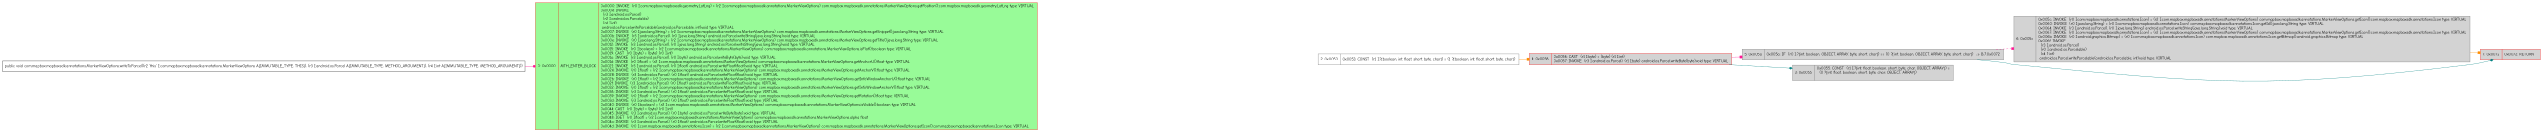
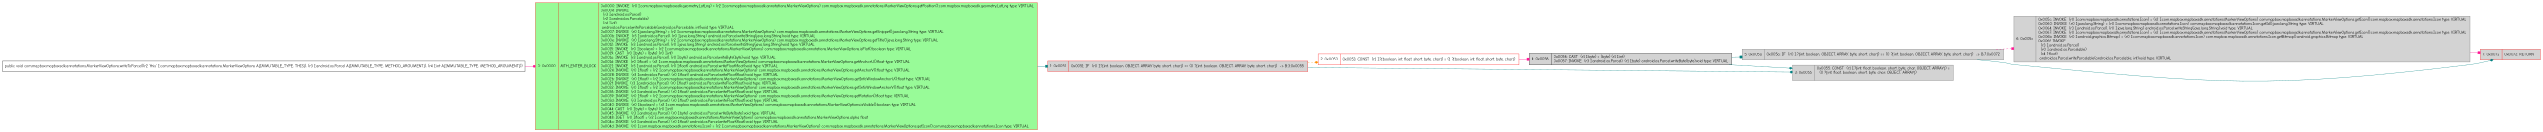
edge "6: 0x005c" -> "7: 0x0072": color darkorange -> deeppink
node "6: 0x005c": text "(r4 I:int)" -> "(r4 I:float)"
edge "4: 0x0056" -> "5: 0x005a": color deeppink -> teal
node "2: 0x0053": color gray40 -> red
edge "2: 0x0053" -> "4: 0x0056": color darkorange -> deeppink
node "4: 0x0056": color red -> black
node "1: 0x0051": added
